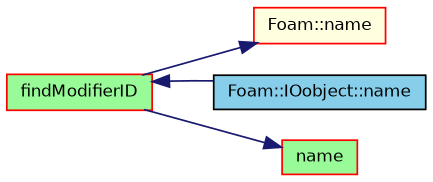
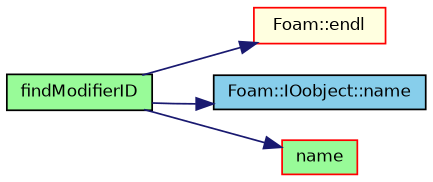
node "Foam::name": label "Foam::name" -> "Foam::endl"
edge "Foam::IOobject::name" -> "findModifierID": reversed
node "findModifierID": color red -> black
